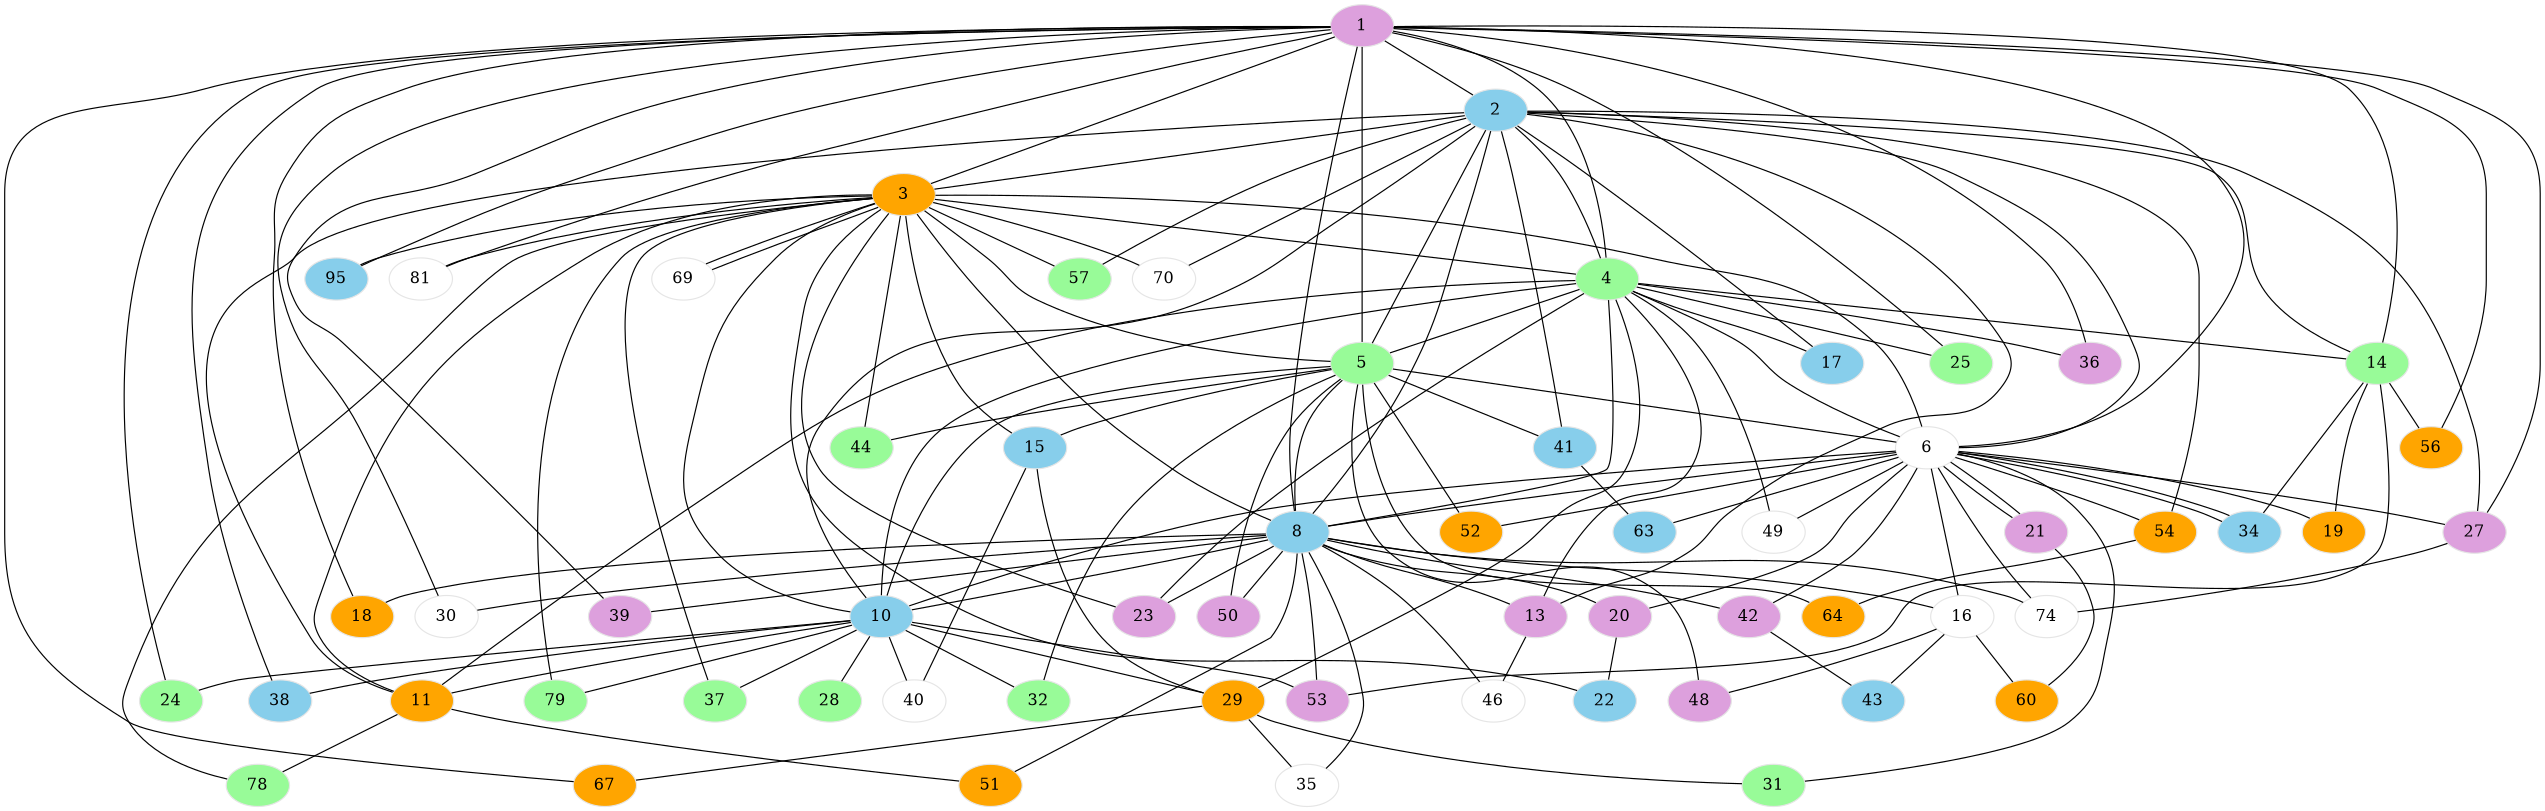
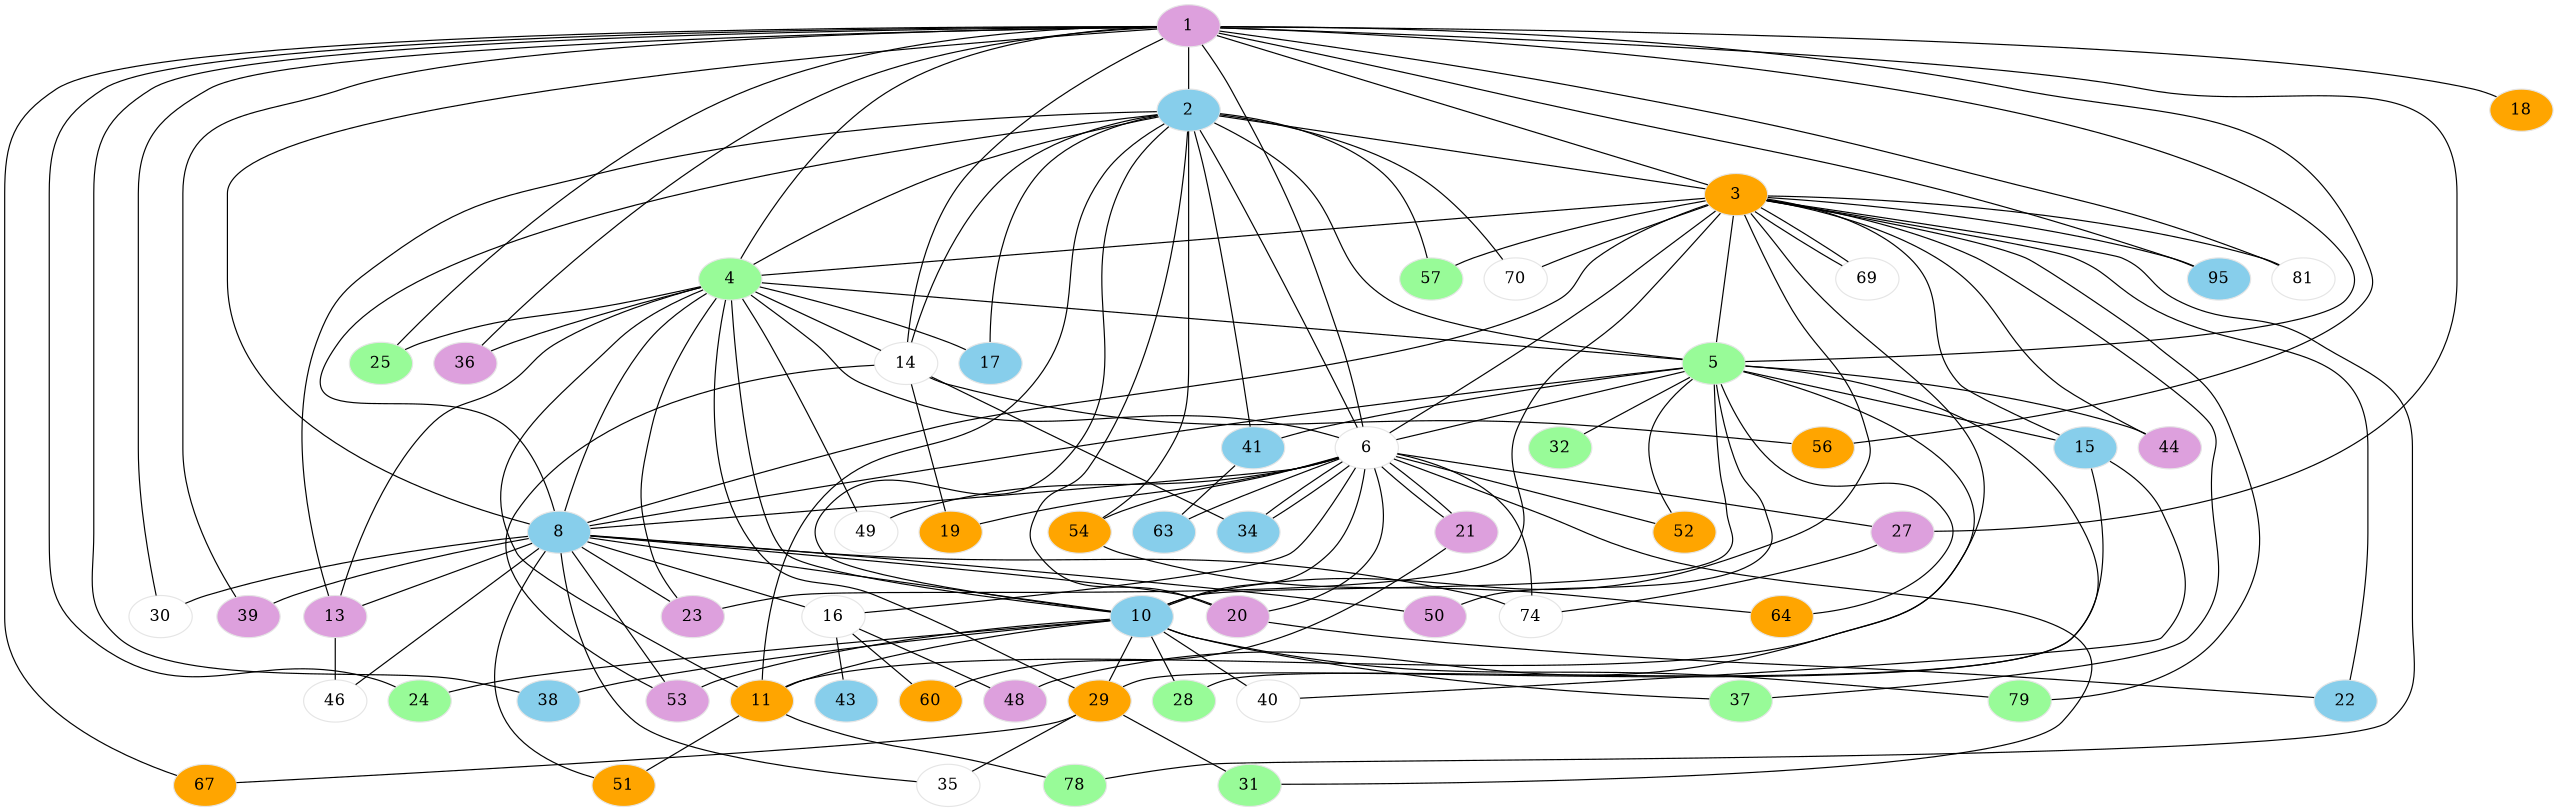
edge "2" -- "27": now "2" -- "20"
node "14": fillcolor palegreen -> white
node "44": fillcolor palegreen -> plum
edge "5" -- "28": added
edge "8" -- "18": removed
node "42": removed
edge "10" -- "32": removed
